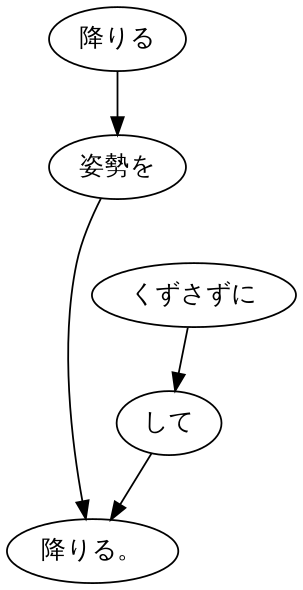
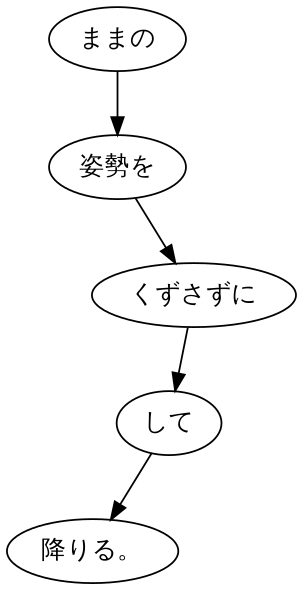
node "降りる": label "降りる" -> "ままの"
edge "姿勢を" -> "降りる。": now "姿勢を" -> "くずさずに"
